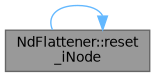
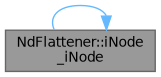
node "NdFlattener::reset _iNode": label "NdFlattener::reset _iNode" -> "NdFlattener::iNode _iNode"
